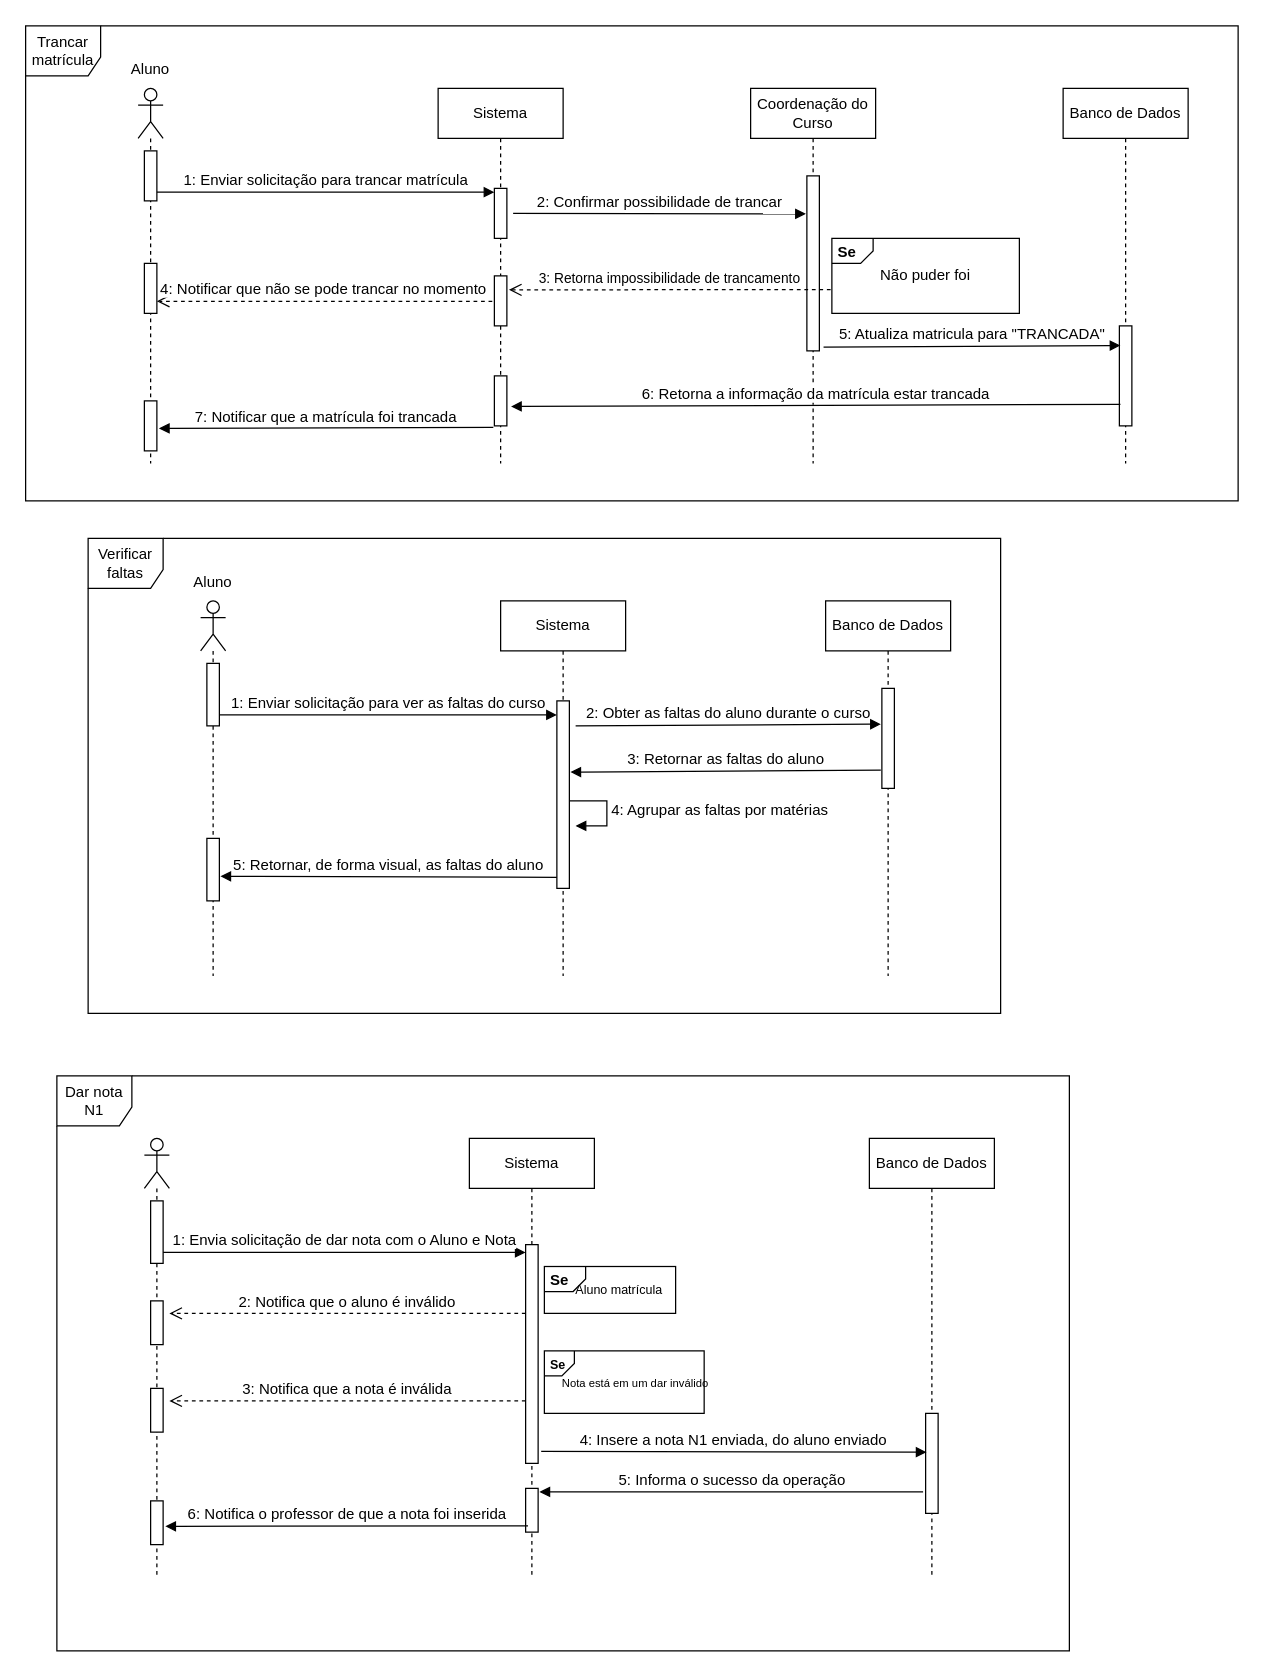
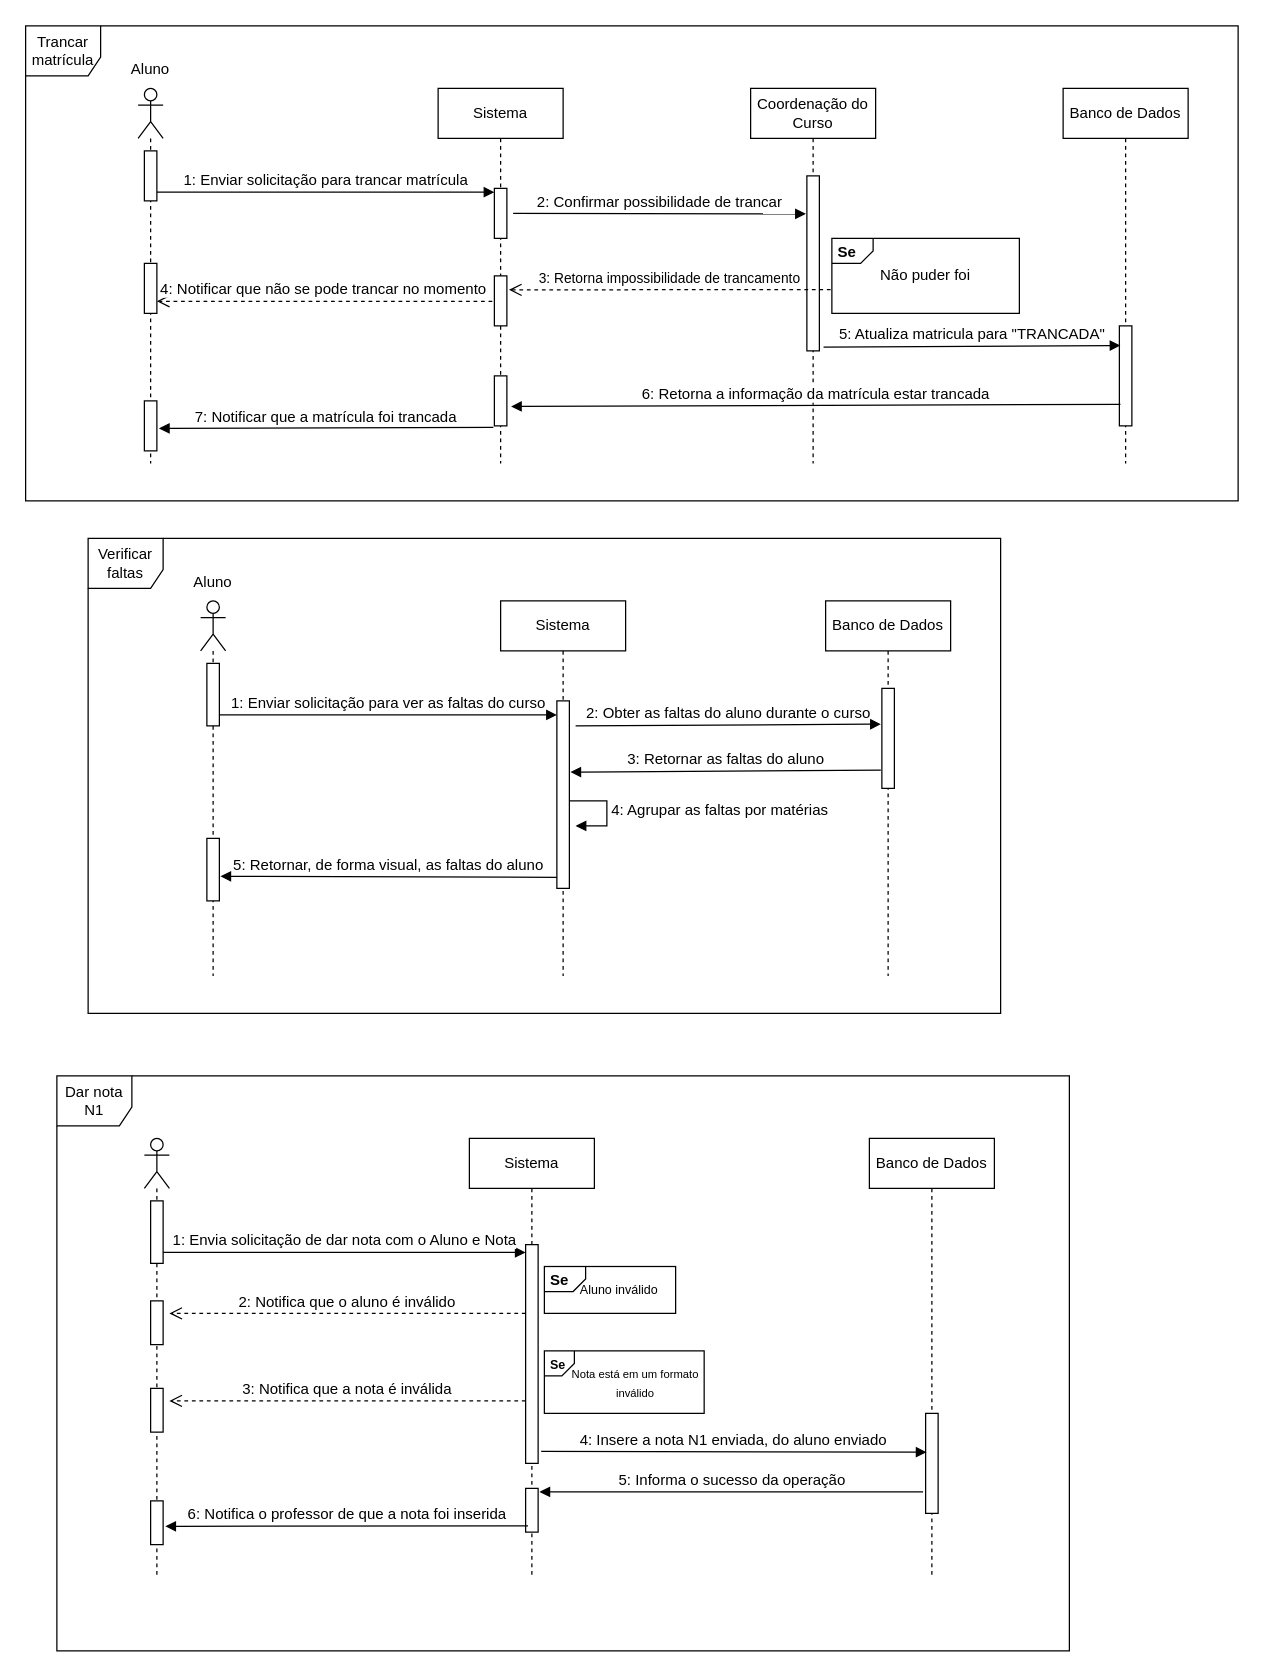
node "Aluno matrícula": label "Aluno matrícula" -> "Aluno inválido"
node "Nota está em um dar inválido": label "Nota está em um dar inválido" -> "Nota está em um formato inválido"
